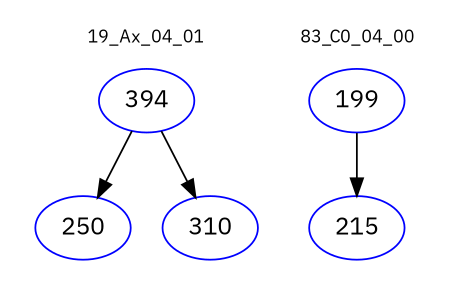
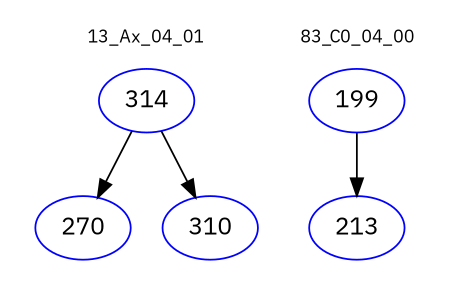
cluster "19_Ax_04_01": label "19_Ax_04_01" -> "13_Ax_04_01"
node "394": label "394" -> "314"
node "250": label "250" -> "270"
node "215": label "215" -> "213"
